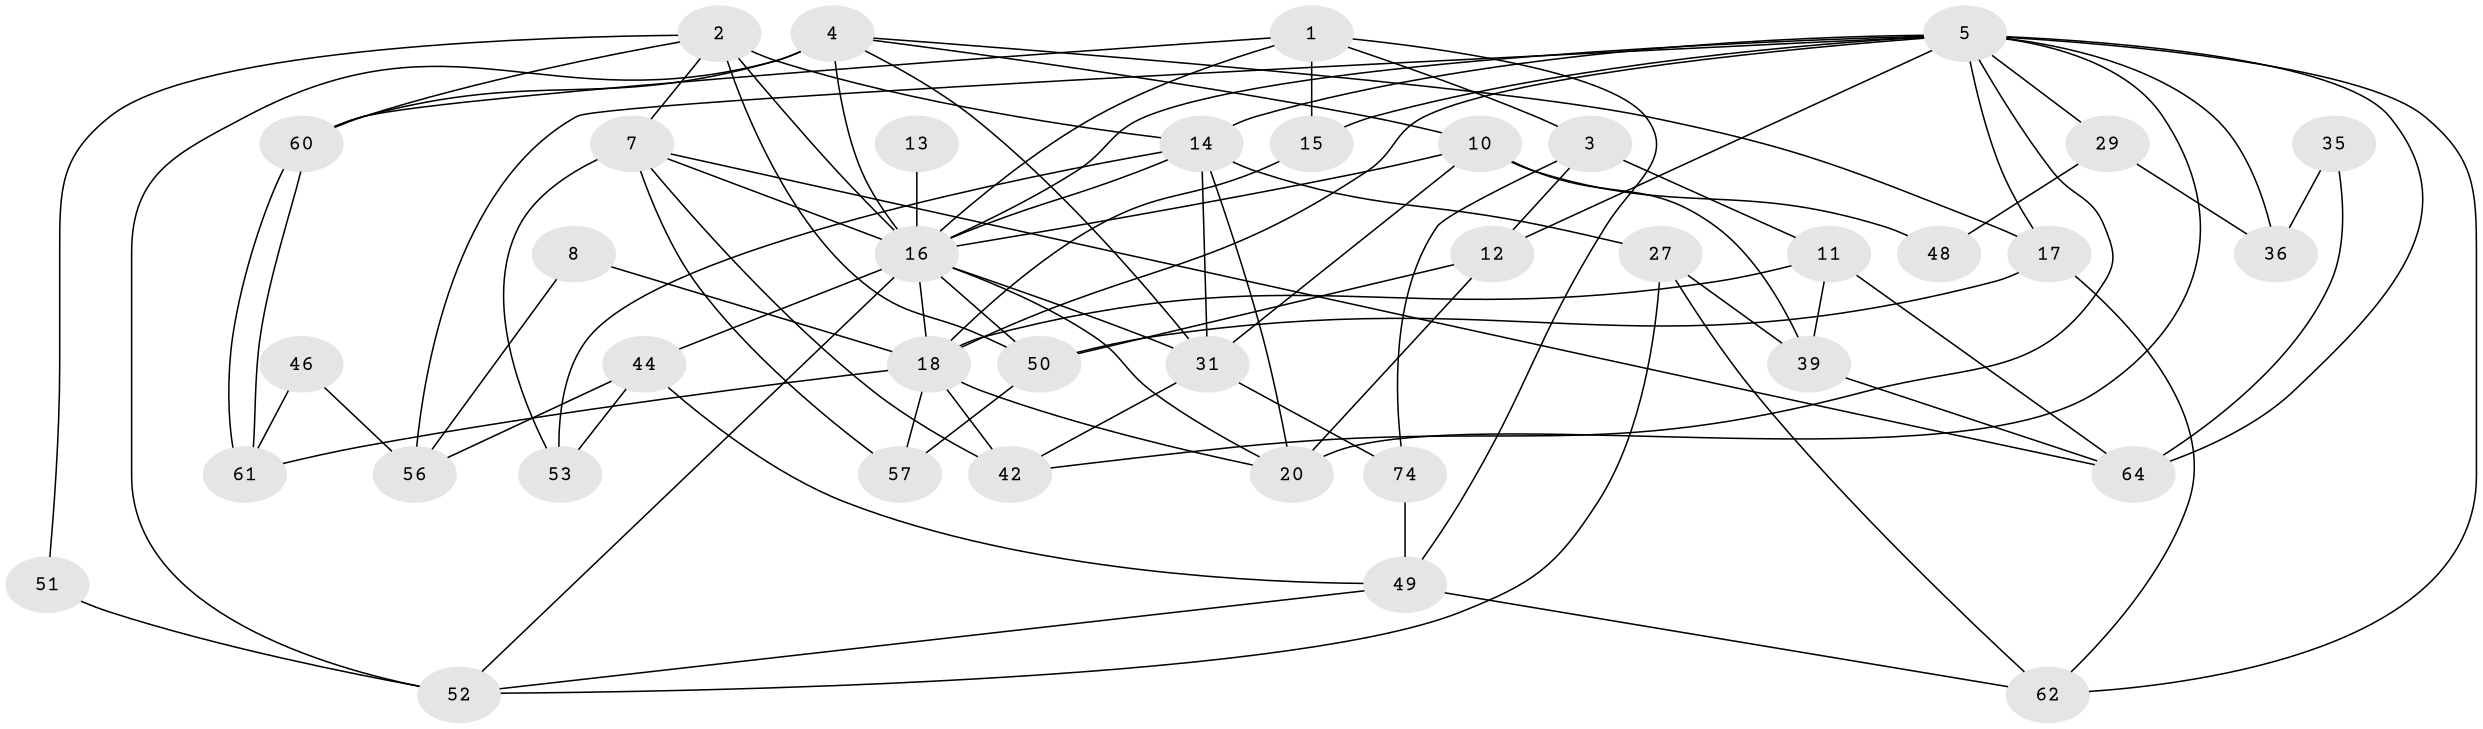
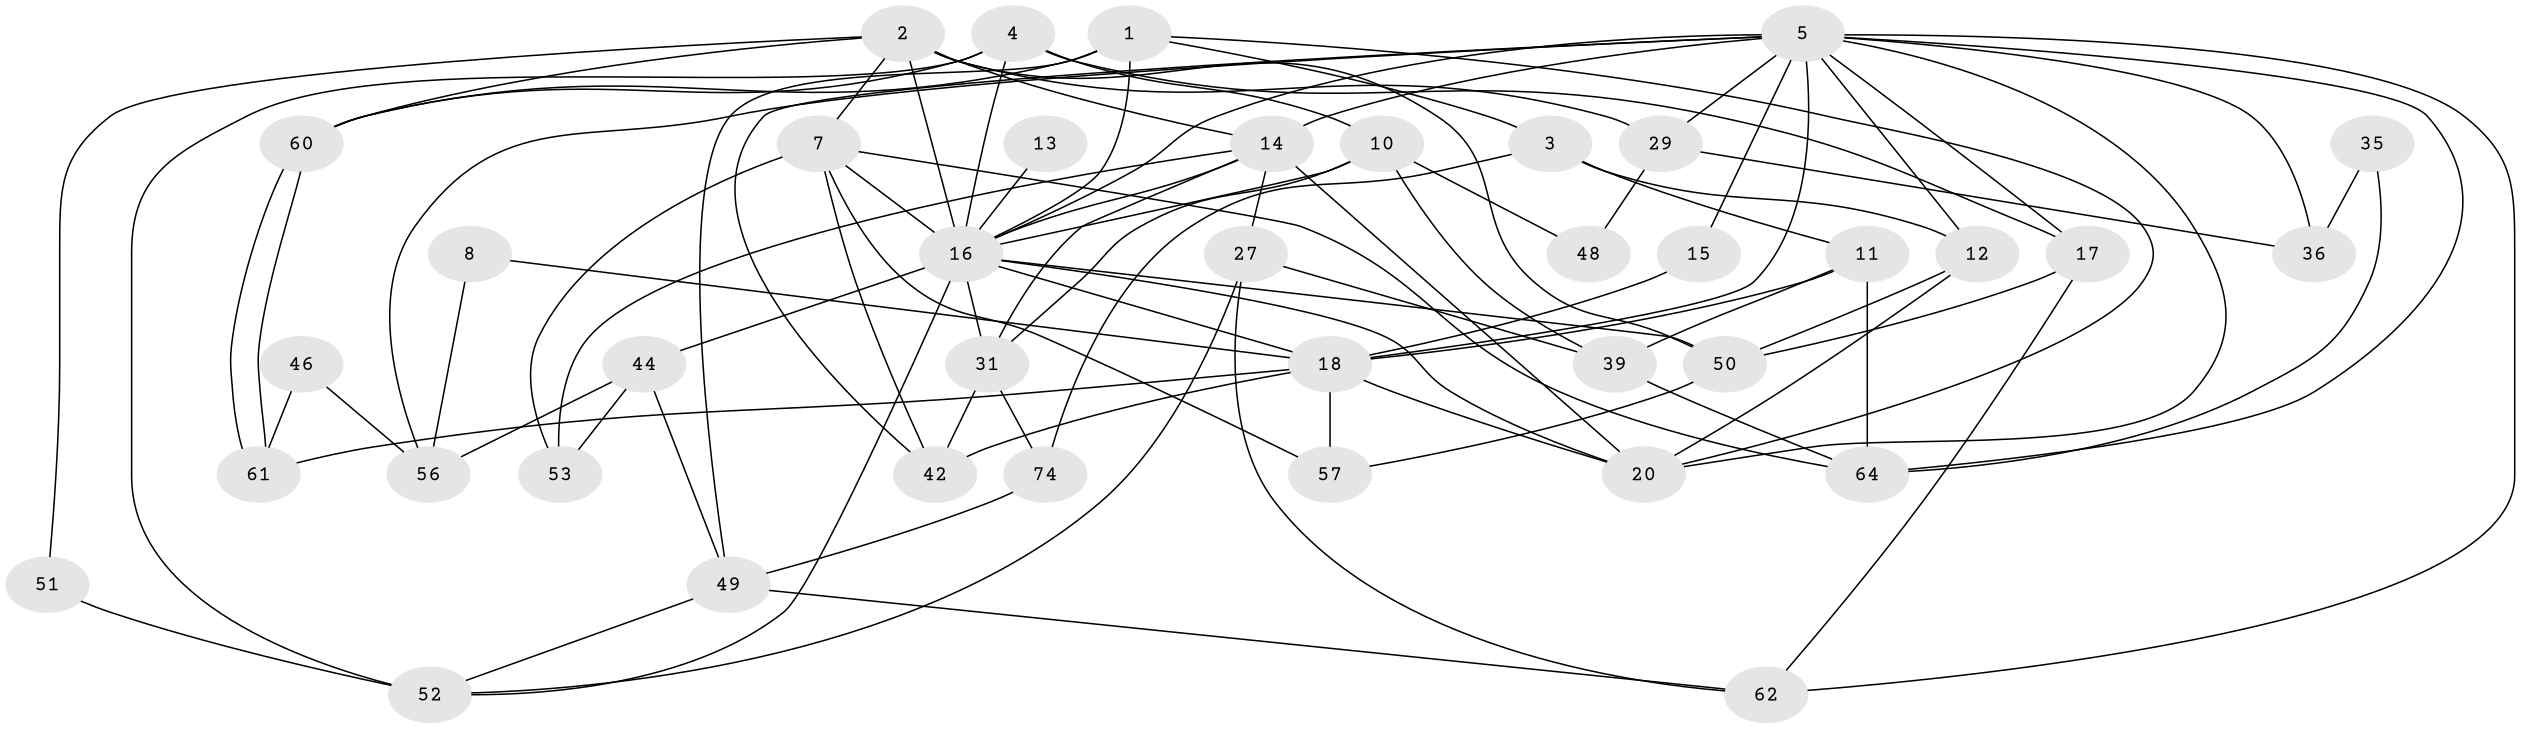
edge "1" -- "15": now "1" -- "20"
edge "2" -- "29": added
edge "4" -- "31": removed
